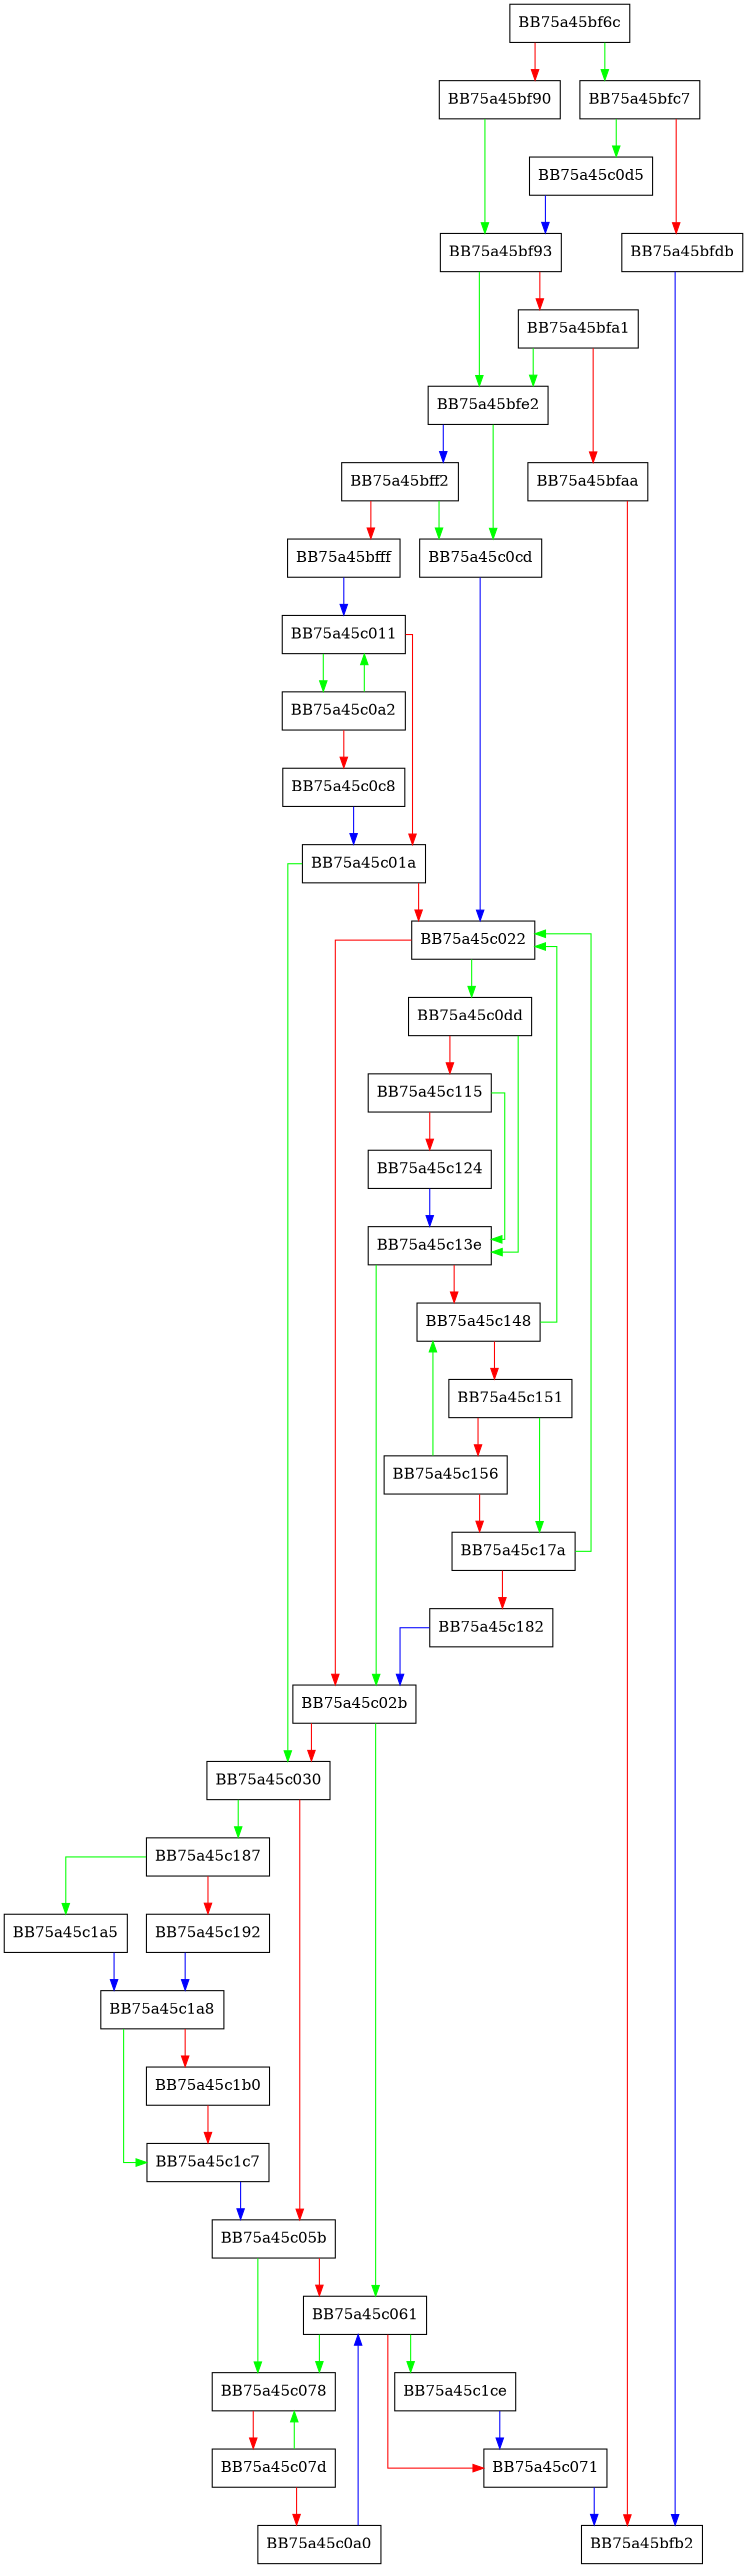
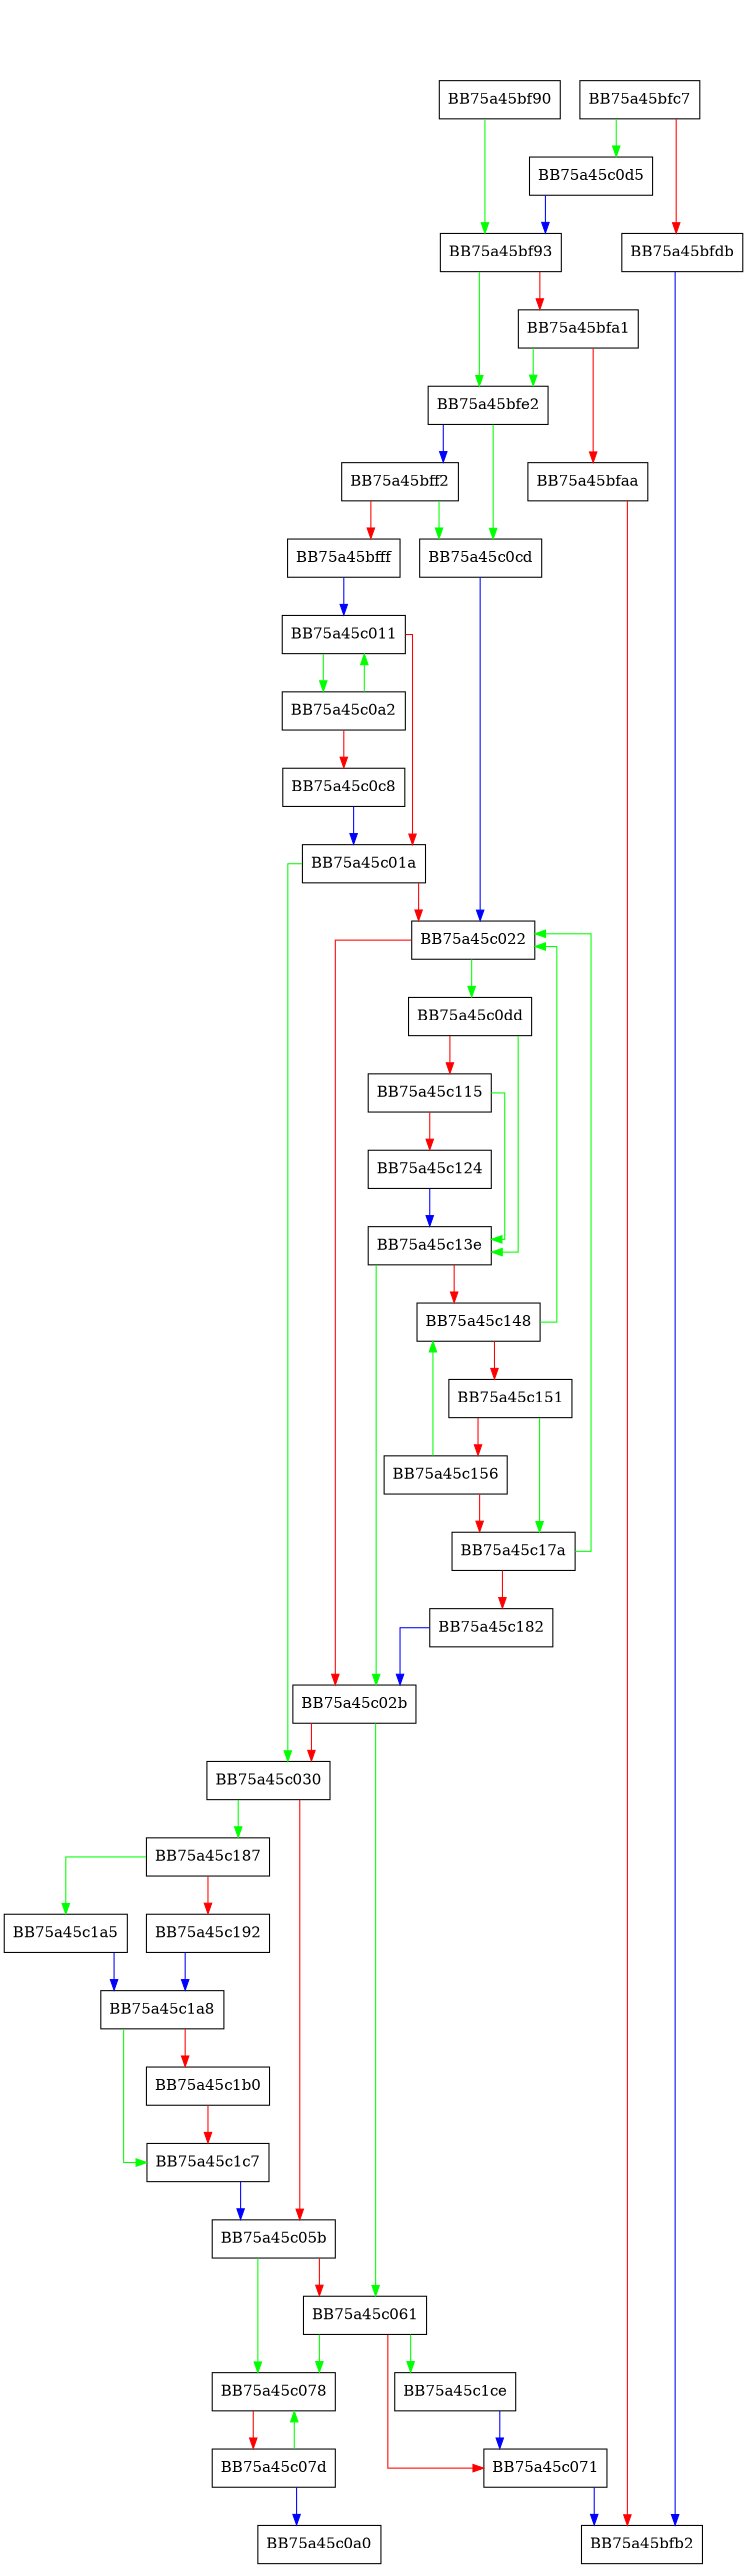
node "BB75a45bf6c": removed
edge "BB75a45c0a0" -> "BB75a45c061": removed
edge "BB75a45c07d" -> "BB75a45c0a0": color red -> blue
